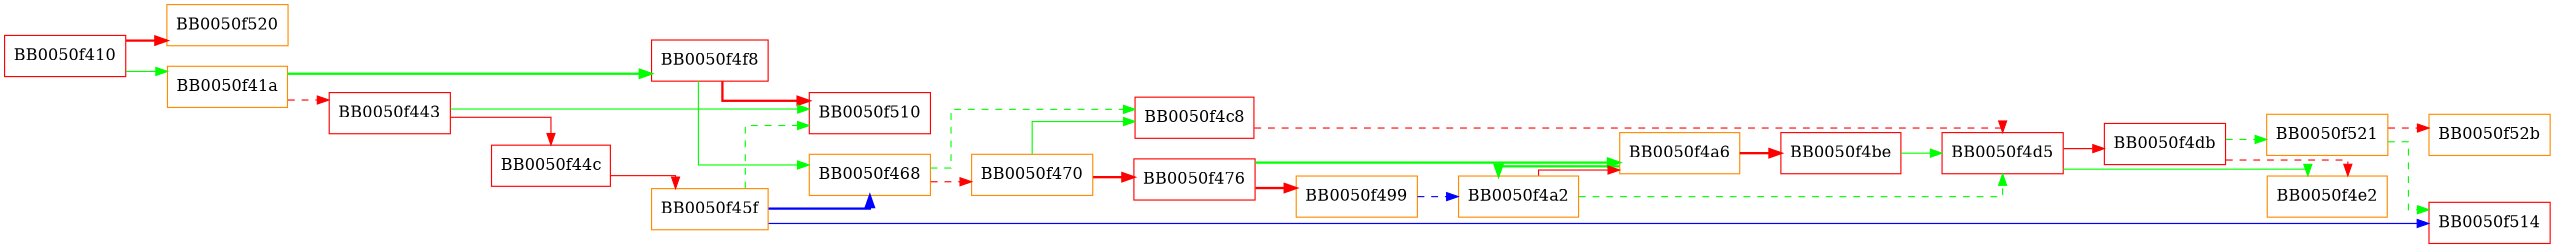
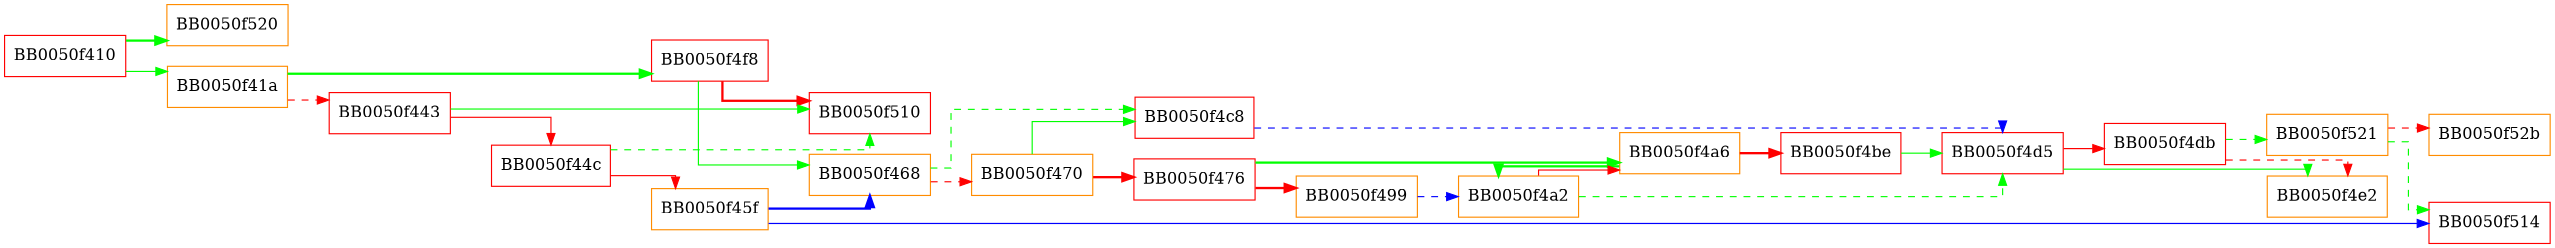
edge "BB0050f410" -> "BB0050f520": color red -> green
edge "BB0050f4c8" -> "BB0050f4d5": color red -> blue
edge "BB0050f45f" -> "BB0050f510": now "BB0050f44c" -> "BB0050f510"
